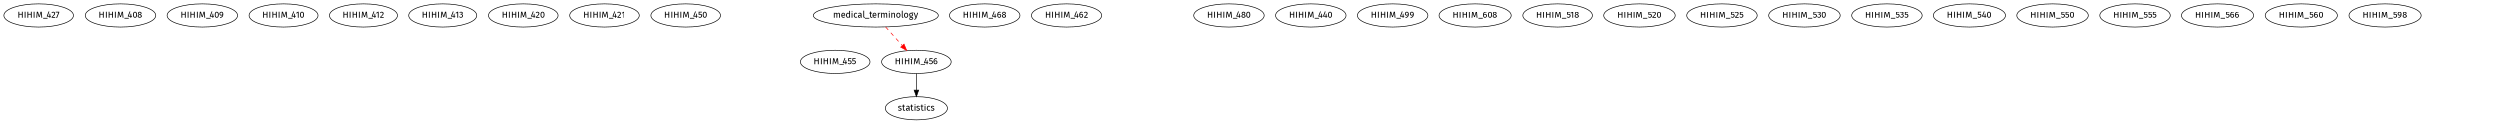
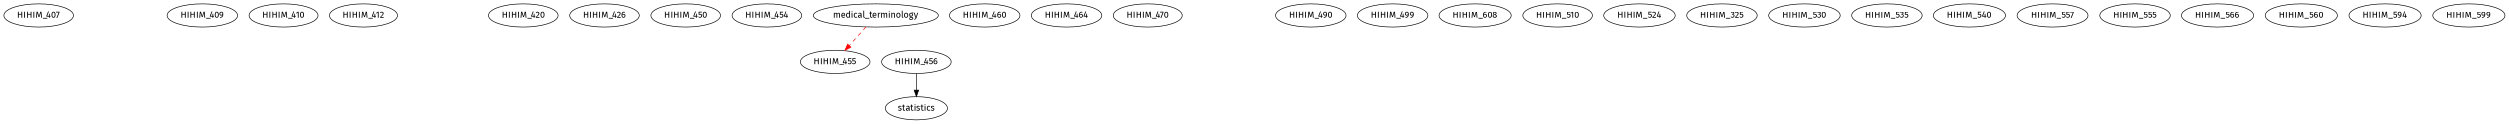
node "HIHIM_427": label "HIHIM_427" -> "HIHIM_407"
node "HIHIM_408": removed
node "HIHIM_413": removed
node "HIHIM_421": label "HIHIM_421" -> "HIHIM_426"
node "HIHIM_454": added
node "HIHIM_468": label "HIHIM_468" -> "HIHIM_460"
node "HIHIM_462": label "HIHIM_462" -> "HIHIM_464"
node "HIHIM_470": added
node "HIHIM_480": removed
node "HIHIM_440": label "HIHIM_440" -> "HIHIM_490"
node "HIHIM_518": label "HIHIM_518" -> "HIHIM_510"
node "HIHIM_520": label "HIHIM_520" -> "HIHIM_524"
node "HIHIM_525": label "HIHIM_525" -> "HIHIM_325"
node "HIHIM_550": label "HIHIM_550" -> "HIHIM_557"
node "HIHIM_598": label "HIHIM_598" -> "HIHIM_594"
node "HIHIM_599": added
edge "medical_terminology" -> "HIHIM_456": now "medical_terminology" -> "HIHIM_455"
